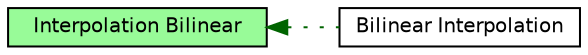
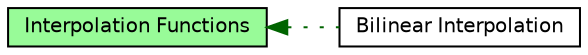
node "Interpolation Bilinear": label "Interpolation Bilinear" -> "Interpolation Functions"
